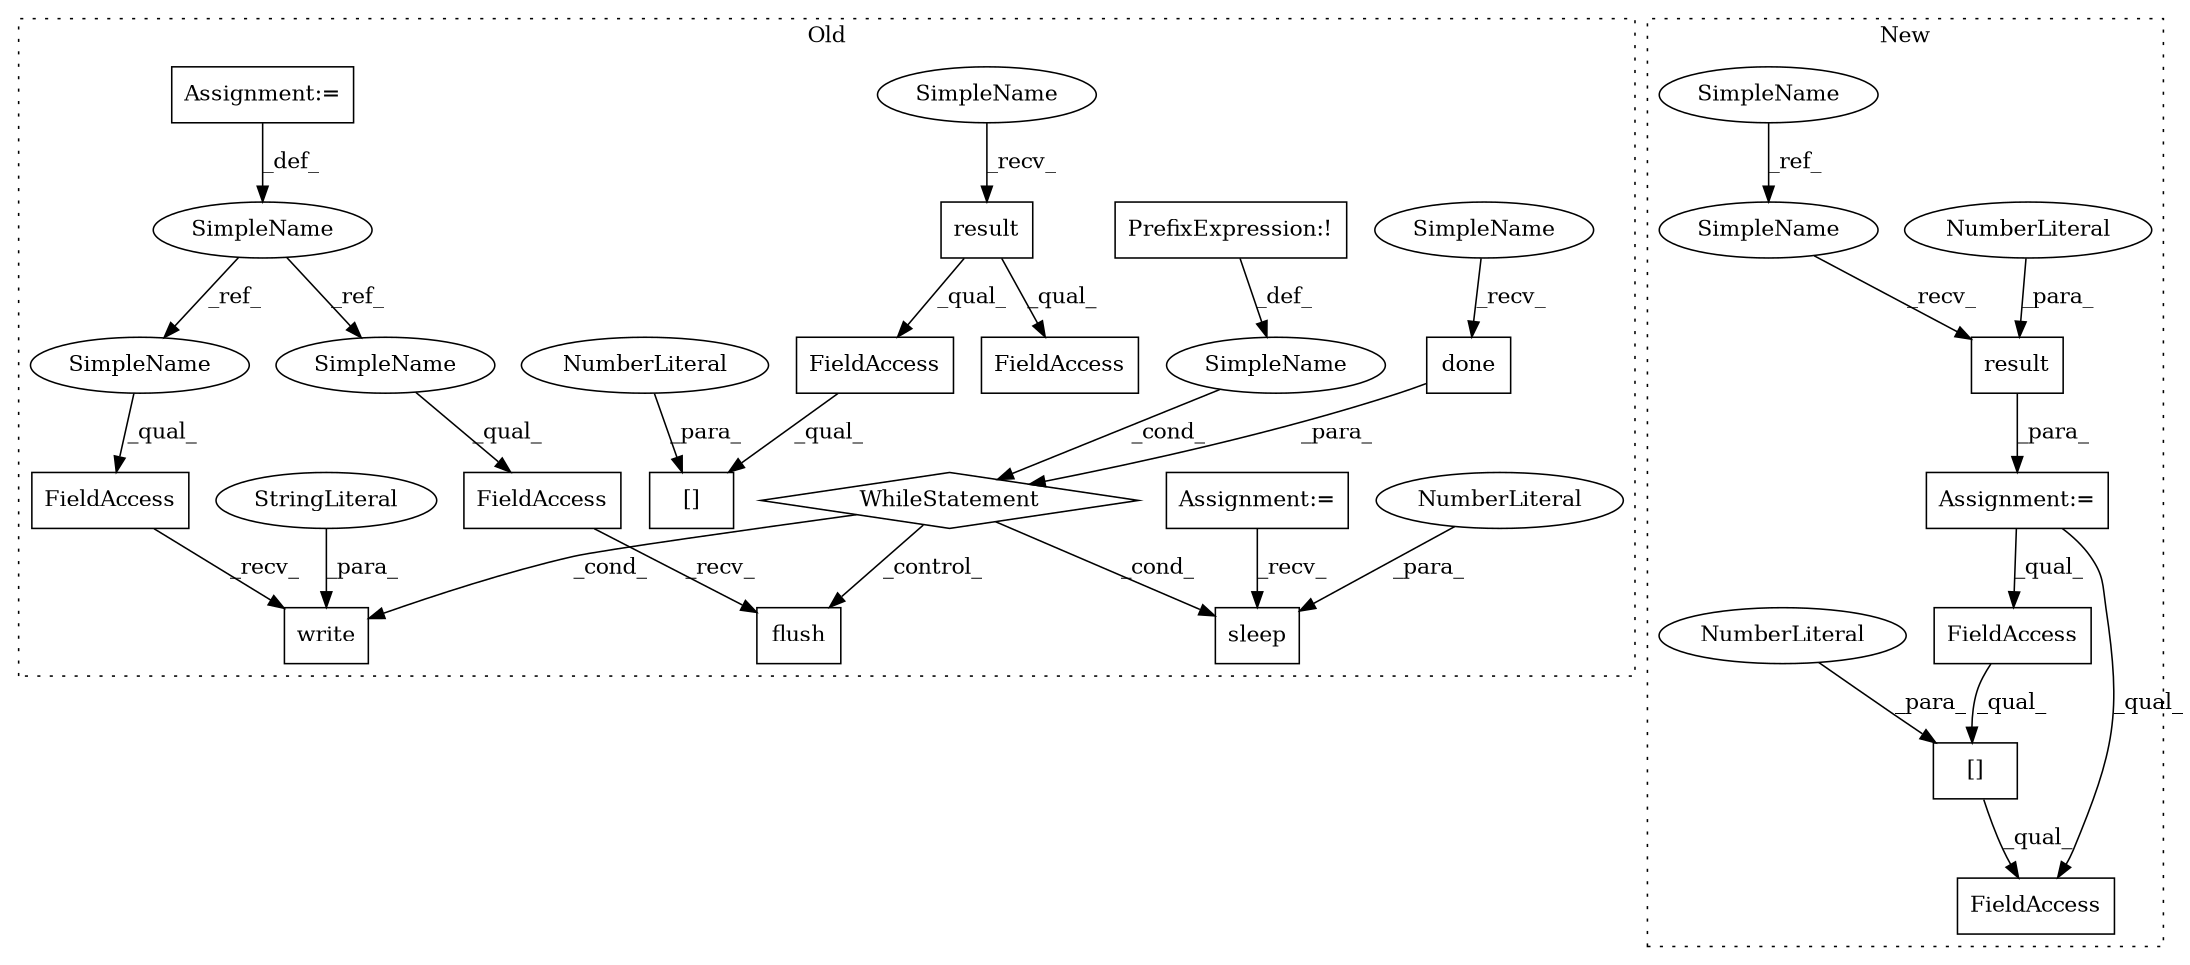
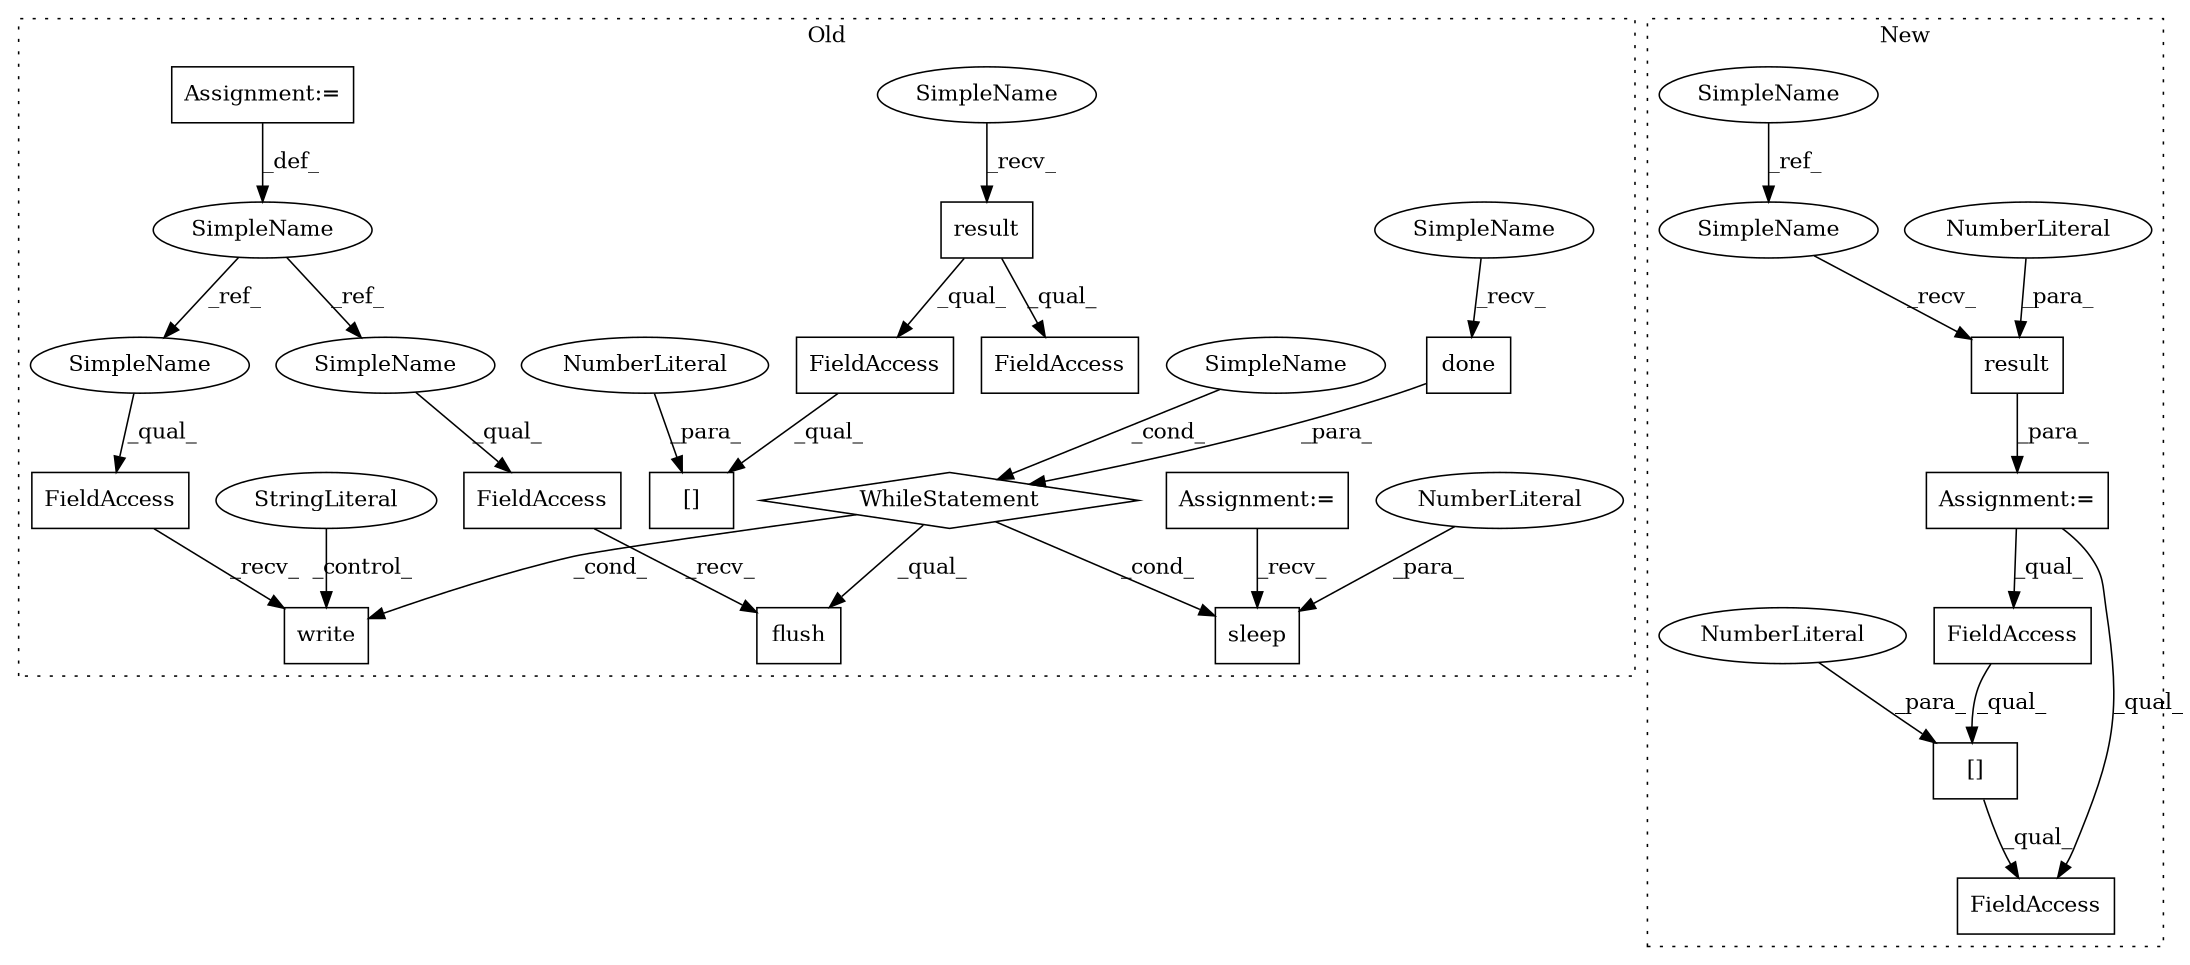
node "PrefixExpression:!": removed
edge "StringLiteral" -> "write": label "_para_" -> "_control_"
edge "WhileStatement" -> "flush": label "_control_" -> "_qual_"
